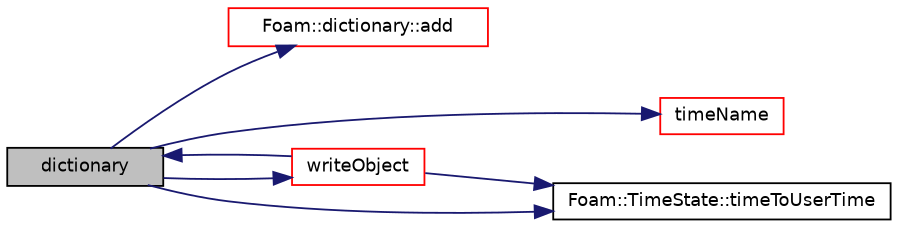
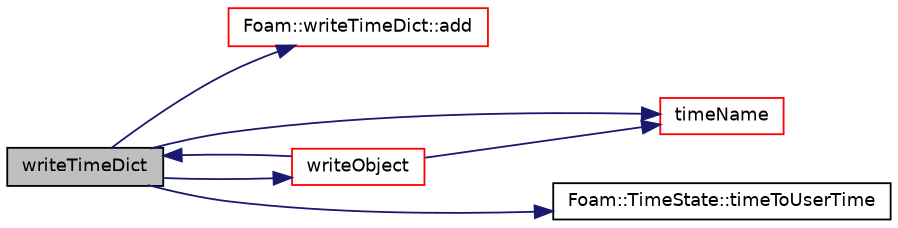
node "Foam::dictionary::add": label "Foam::dictionary::add" -> "Foam::writeTimeDict::add"
node "dictionary": label "dictionary" -> "writeTimeDict"
edge "writeObject" -> "Foam::TimeState::timeToUserTime": now "writeObject" -> "timeName"
